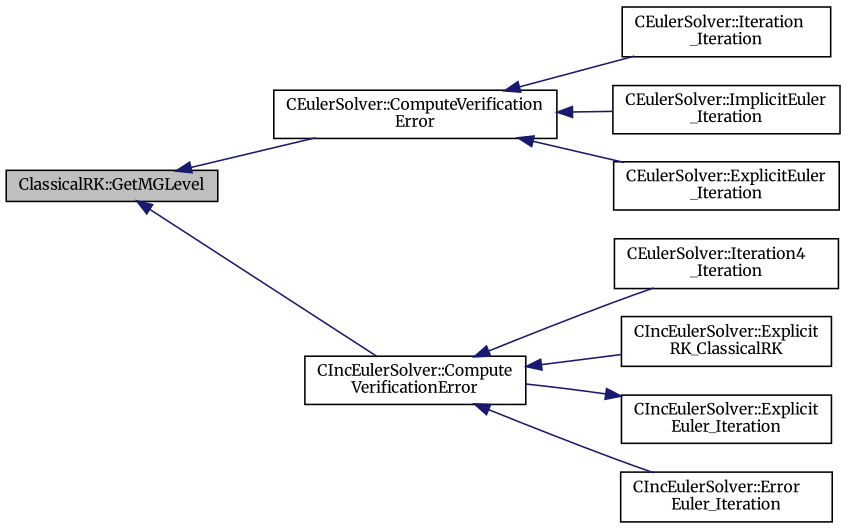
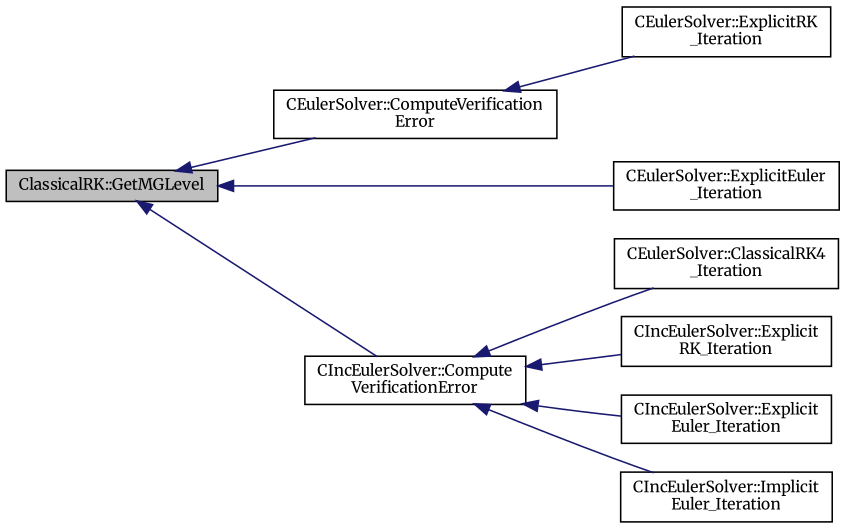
node "CEulerSolver::Iteration _Iteration": label "CEulerSolver::Iteration _Iteration" -> "CEulerSolver::ExplicitRK _Iteration"
node "CEulerSolver::ImplicitEuler _Iteration": removed
edge "CEulerSolver::ExplicitEuler _Iteration" -> "CEulerSolver::ComputeVerification Error": now "CEulerSolver::ExplicitEuler _Iteration" -> "ClassicalRK::GetMGLevel"
node "CEulerSolver::Iteration4 _Iteration": label "CEulerSolver::Iteration4 _Iteration" -> "CEulerSolver::ClassicalRK4 _Iteration"
node "CIncEulerSolver::Explicit RK_ClassicalRK": label "CIncEulerSolver::Explicit RK_ClassicalRK" -> "CIncEulerSolver::Explicit RK_Iteration"
edge "CIncEulerSolver::Compute VerificationError" -> "CIncEulerSolver::Explicit Euler_Iteration": reversed
node "CIncEulerSolver::Error Euler_Iteration": label "CIncEulerSolver::Error Euler_Iteration" -> "CIncEulerSolver::Implicit Euler_Iteration"
